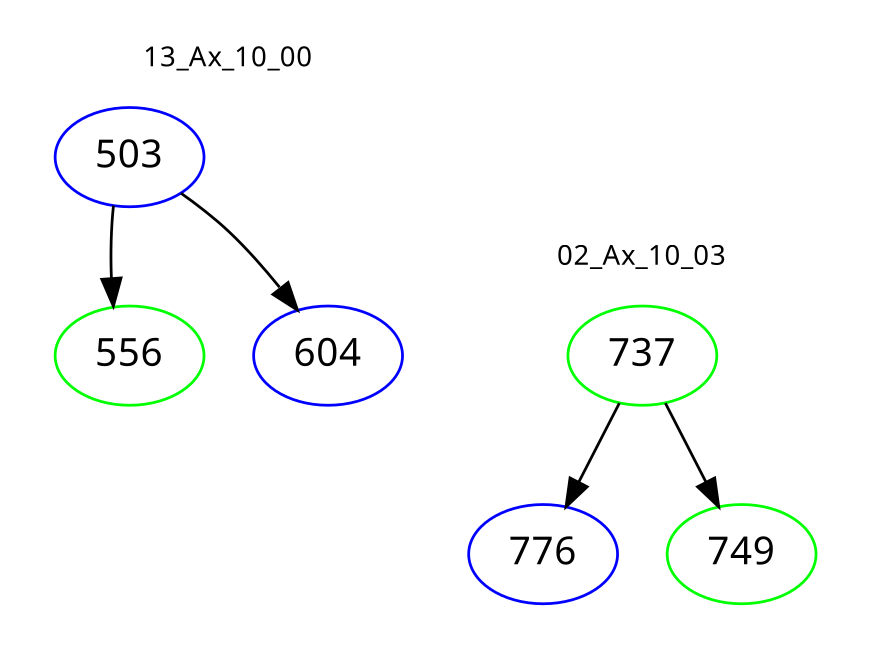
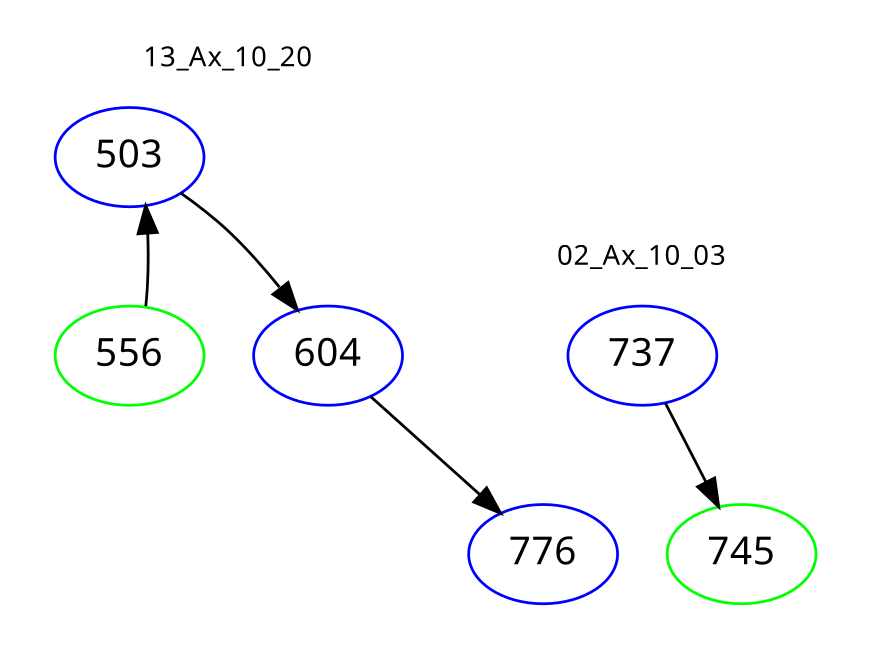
cluster "13_Ax_10_00": label "13_Ax_10_00" -> "13_Ax_10_20"
edge "503" -> "556": reversed
node "737": color green -> blue
edge "737" -> "776": now "604" -> "776"
node "749": label "749" -> "745"
